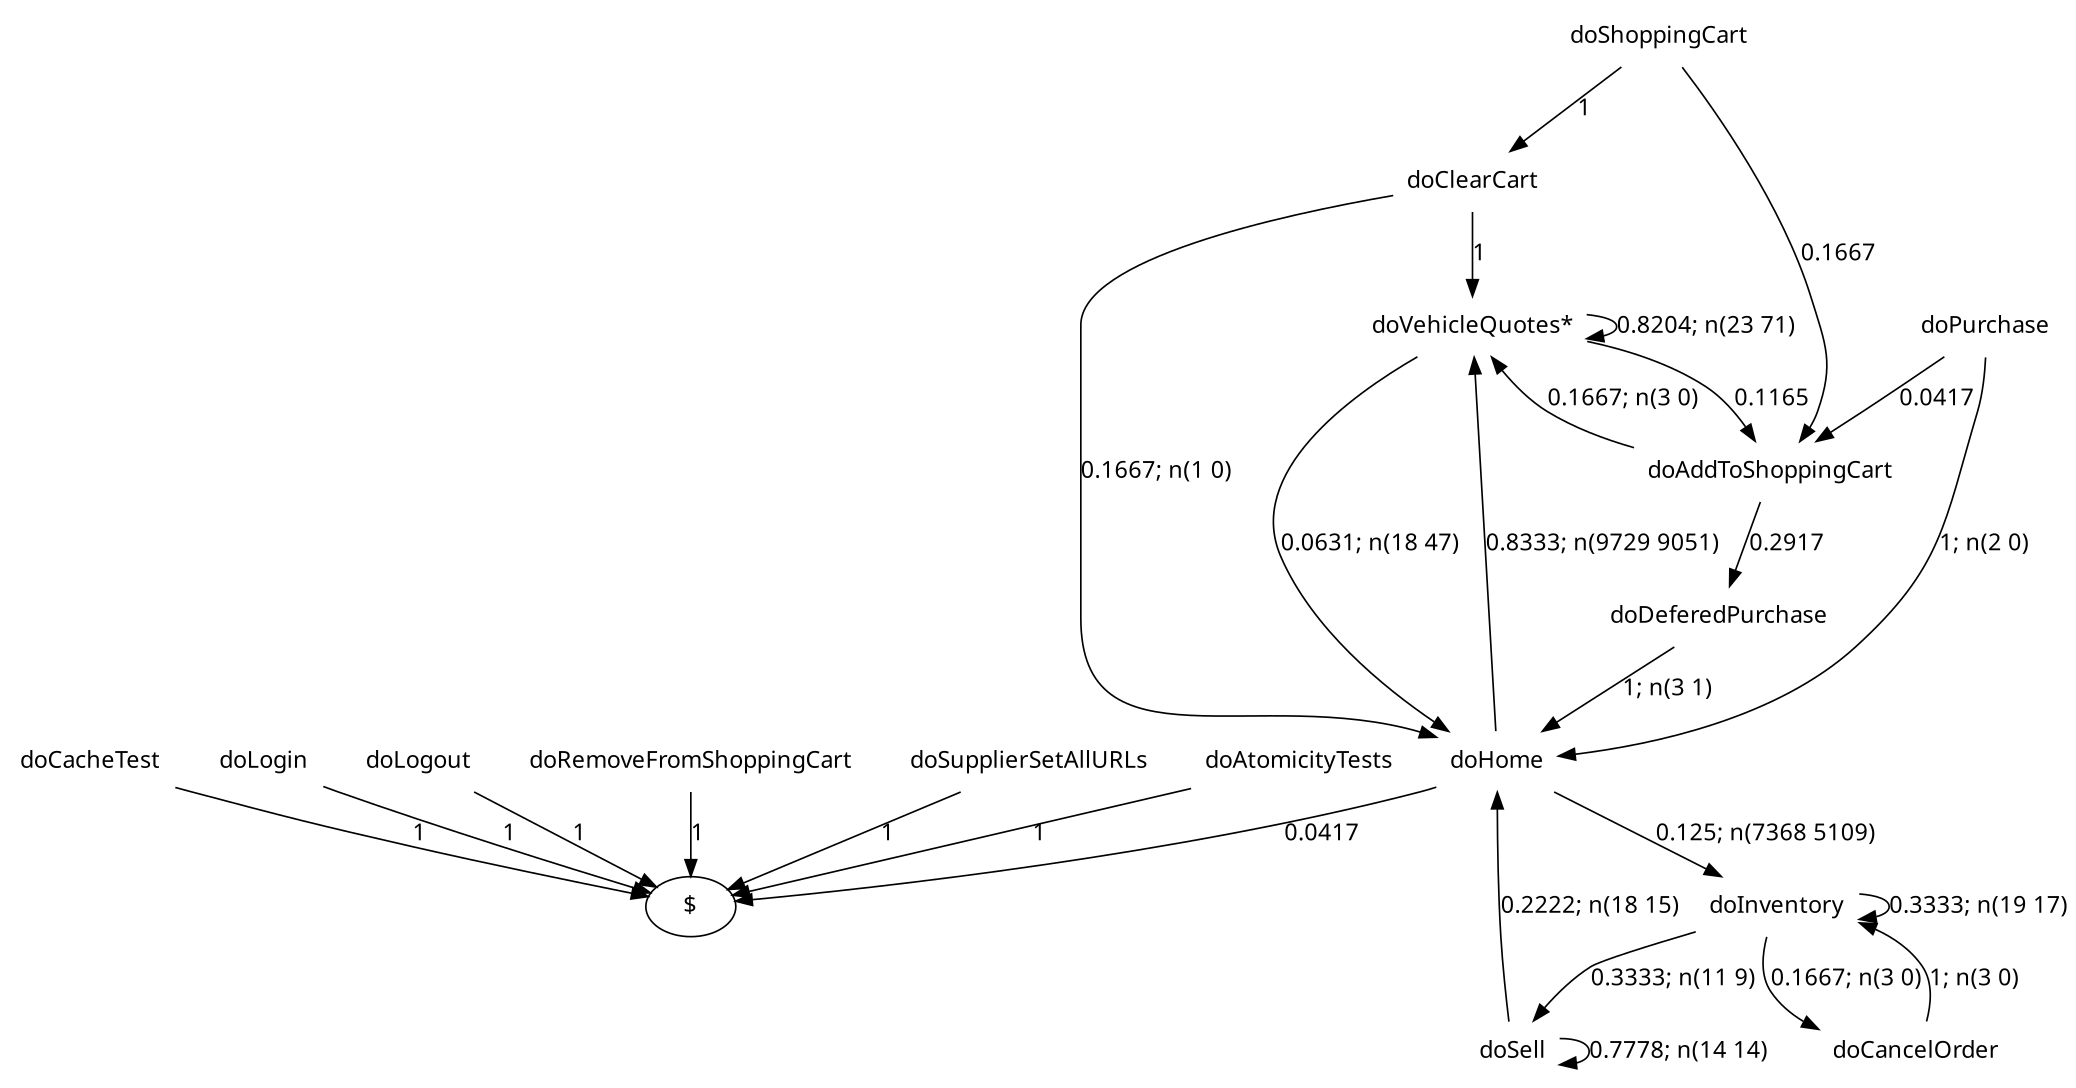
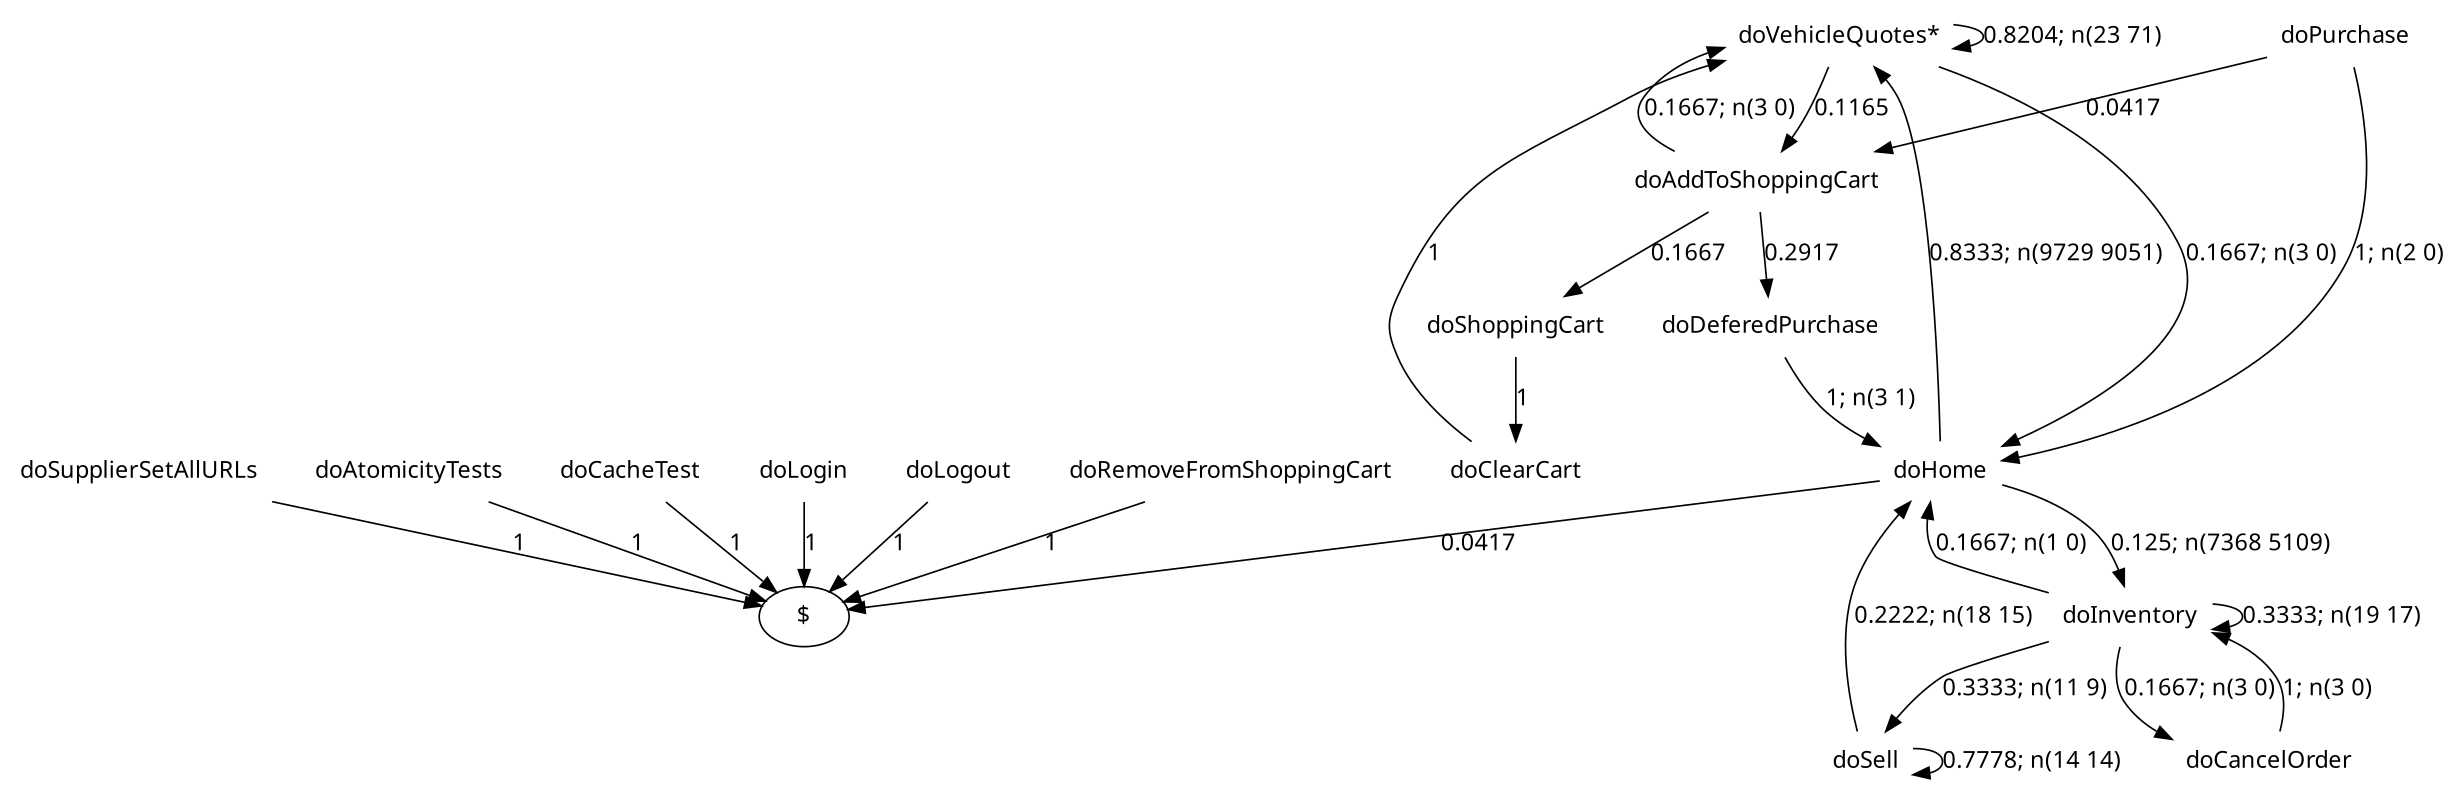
edge "doShoppingCart" -> "doAddToShoppingCart": reversed
edge "doClearCart" -> "doHome": now "doInventory" -> "doHome"
edge "doVehicleQuotes*" -> "doHome": label "0.0631; n(18 47)" -> "0.1667; n(3 0)"
